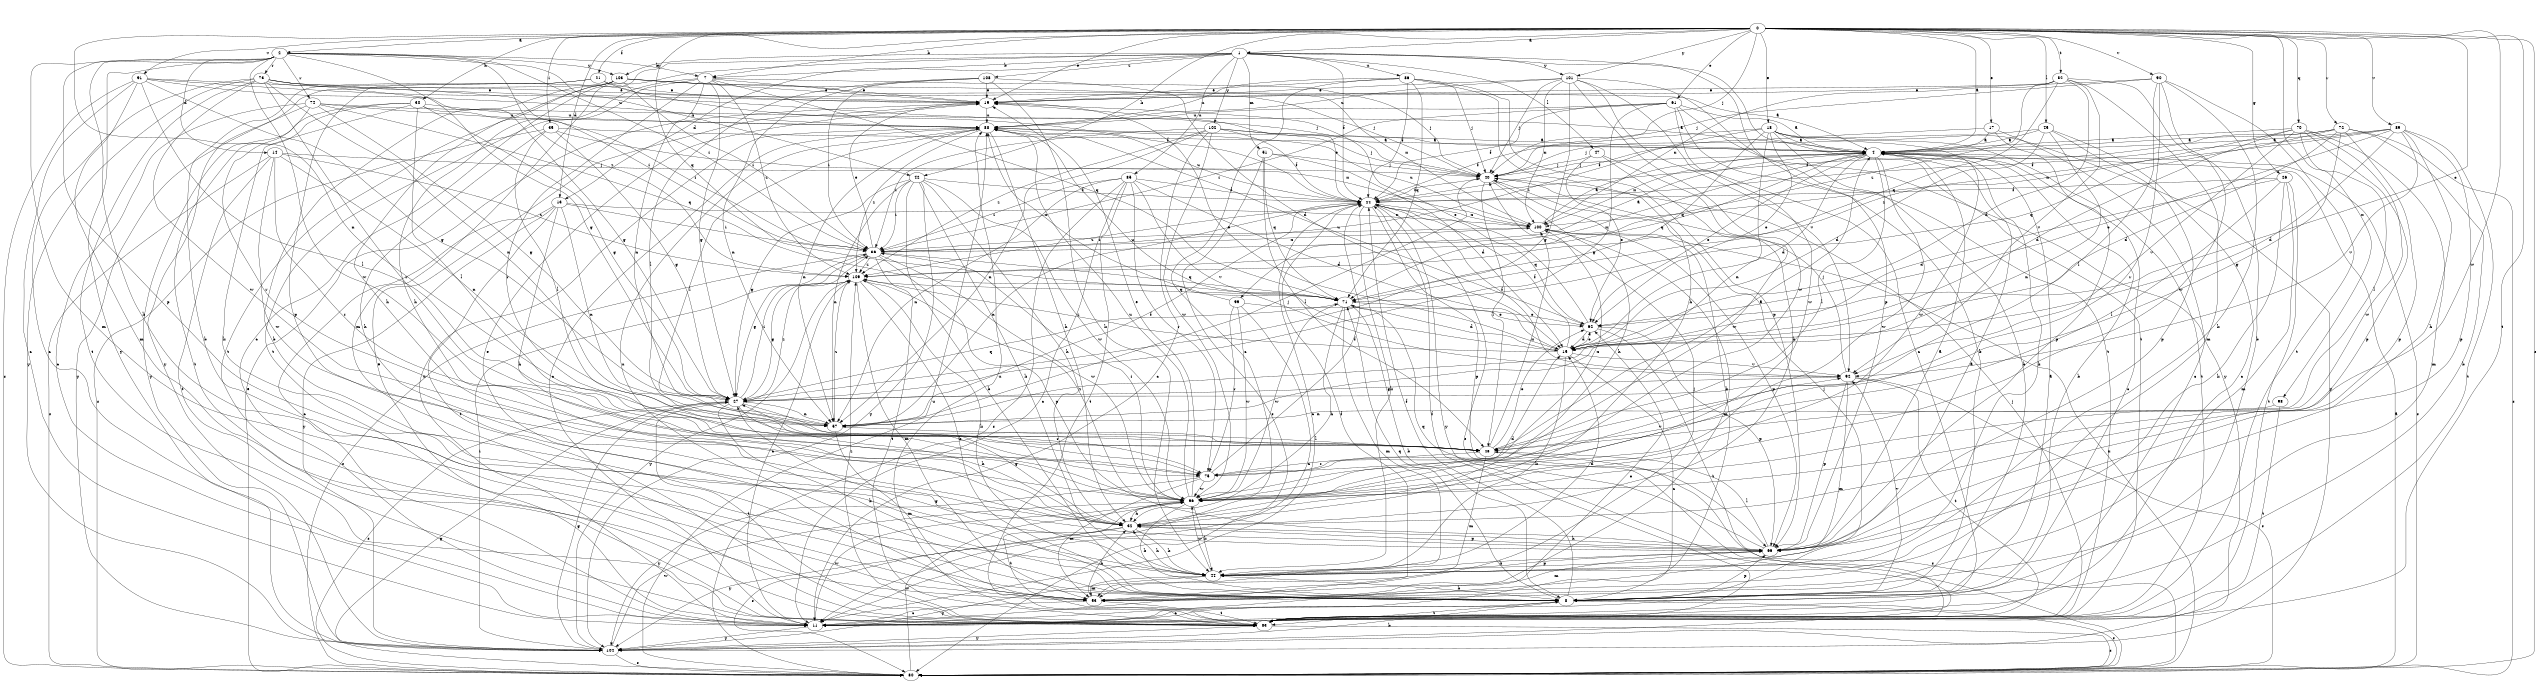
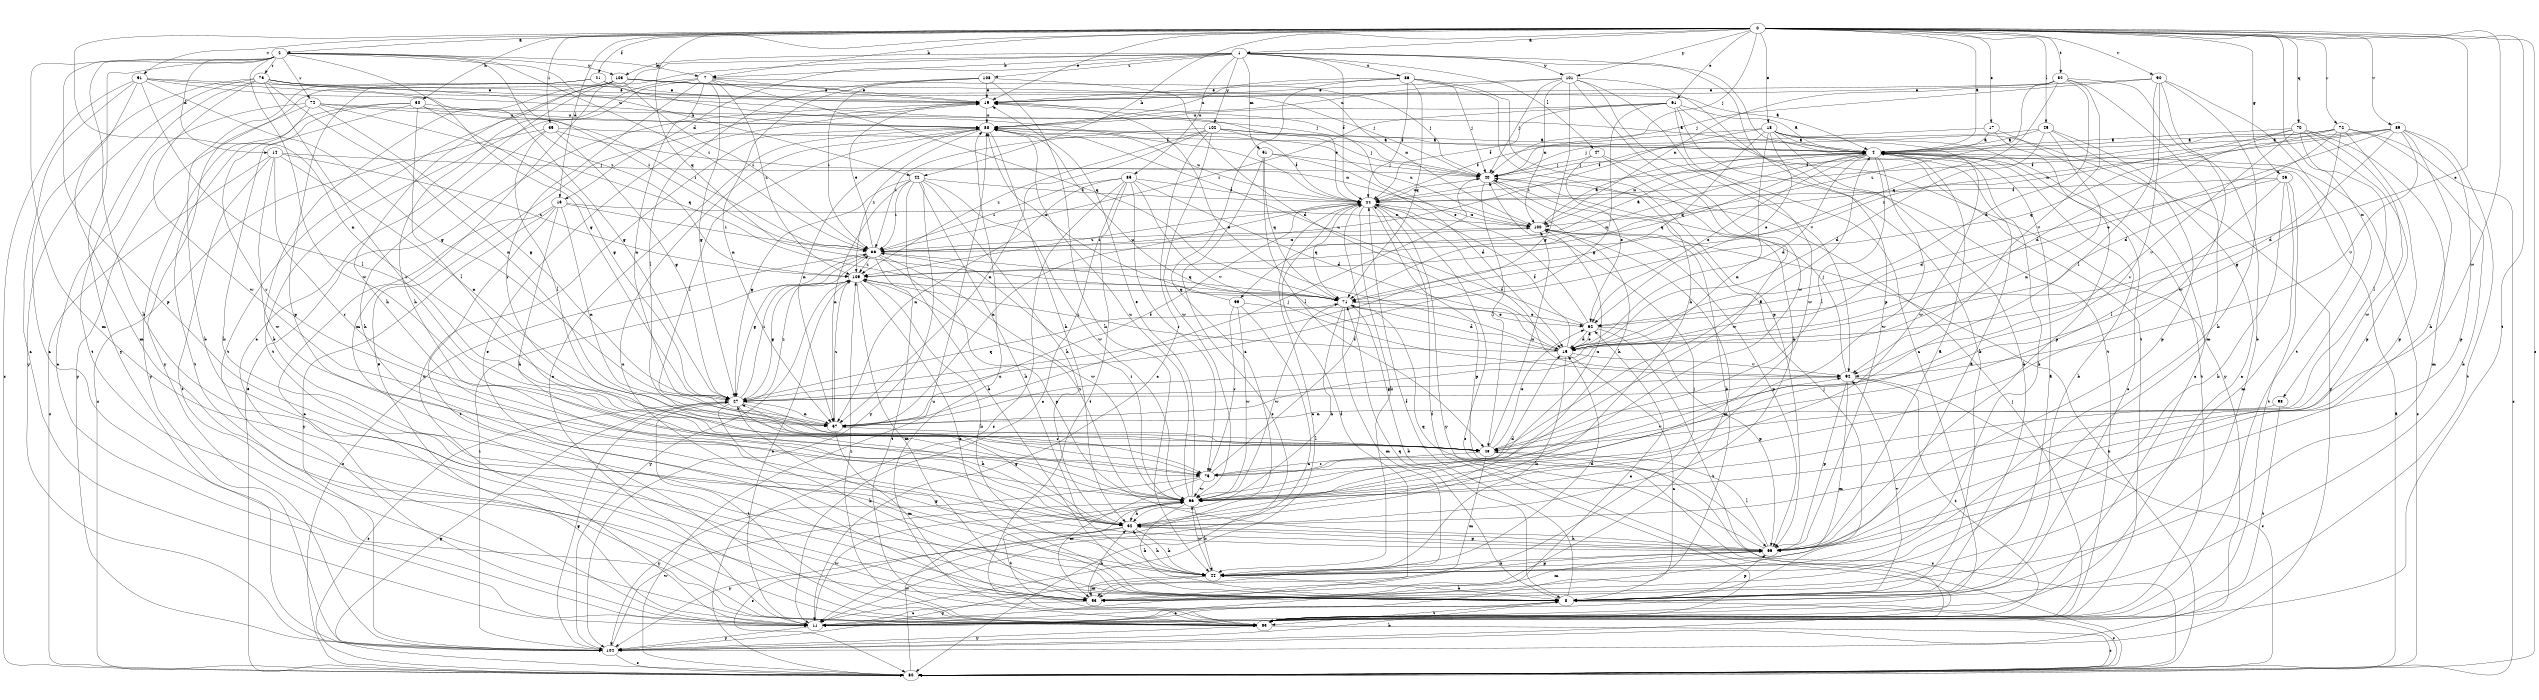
edge "40" -> "24": label "f" -> "u"
edge "24" -> "62": now "24" -> "71"
edge "53" -> "83": removed, label "t"
